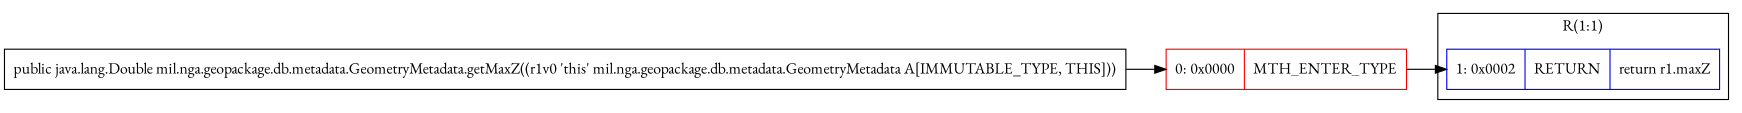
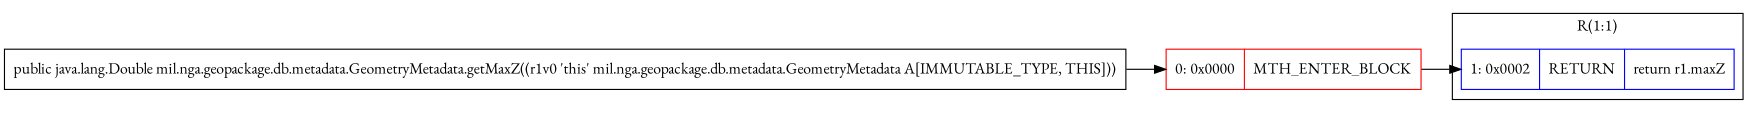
node "0: 0x0000": text "MTH_ENTER_TYPE" -> "MTH_ENTER_BLOCK"
